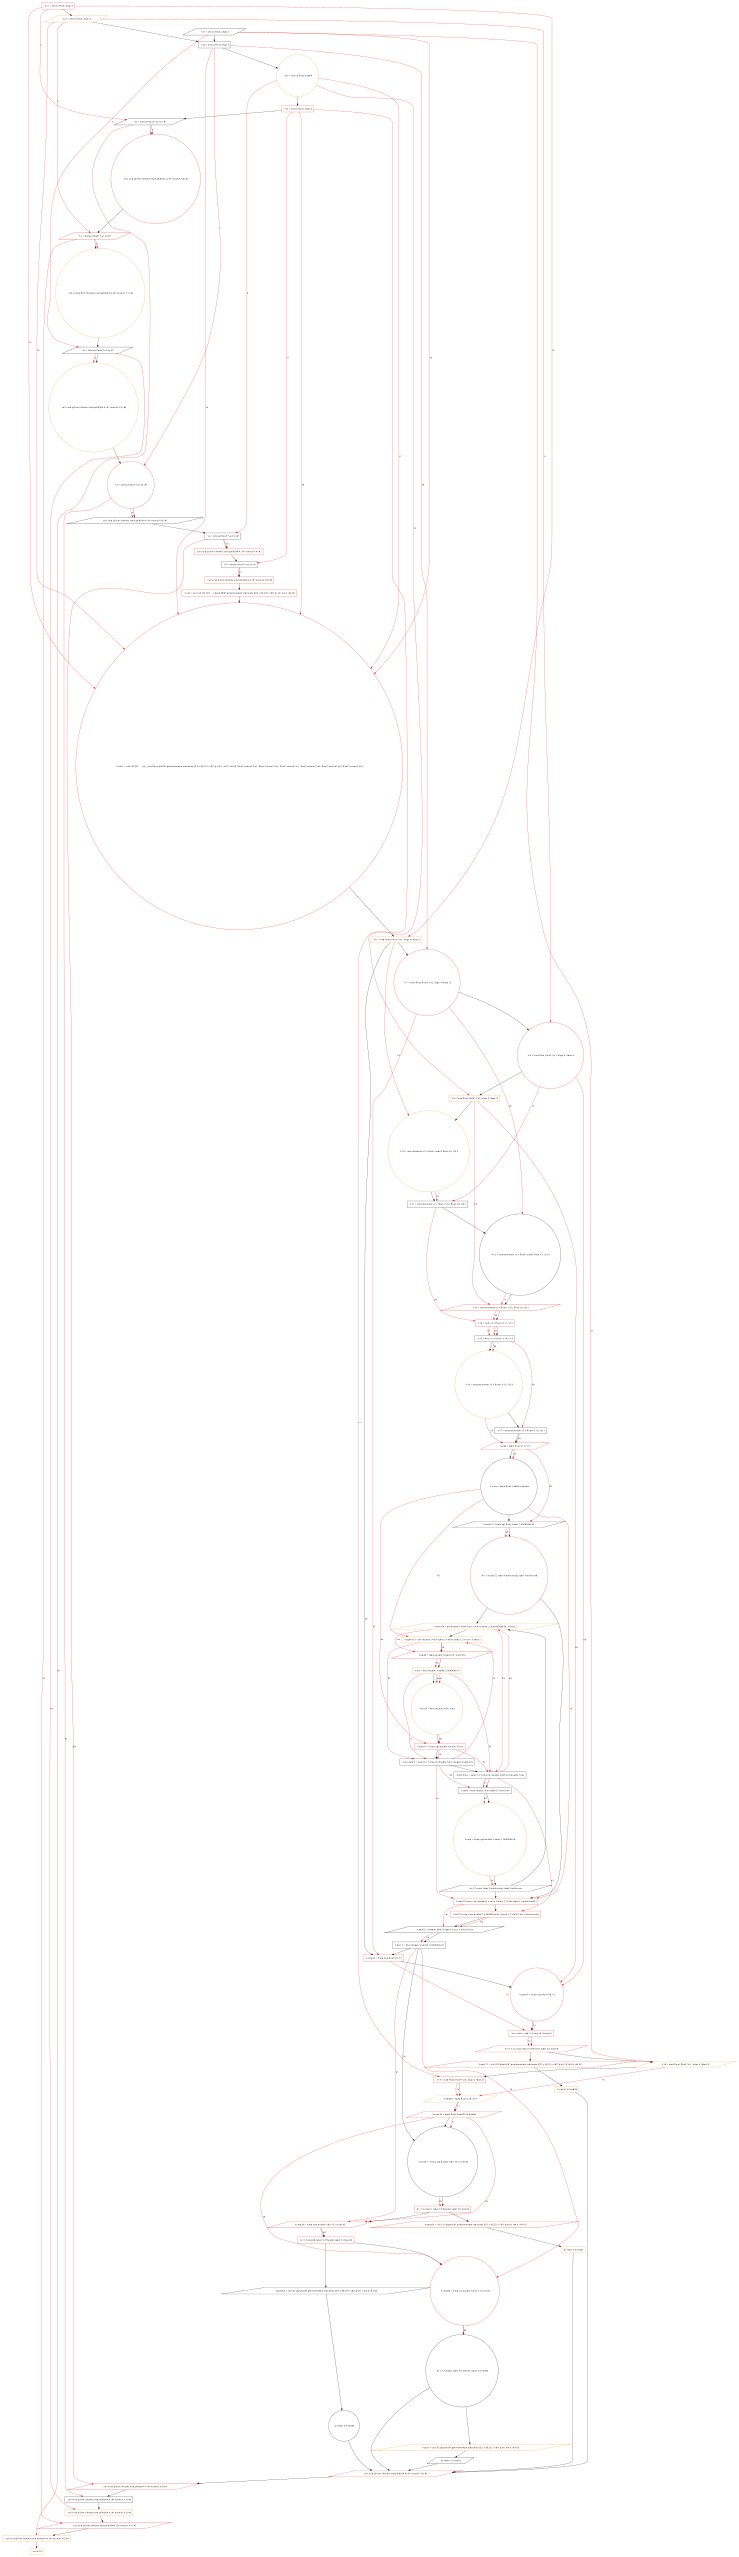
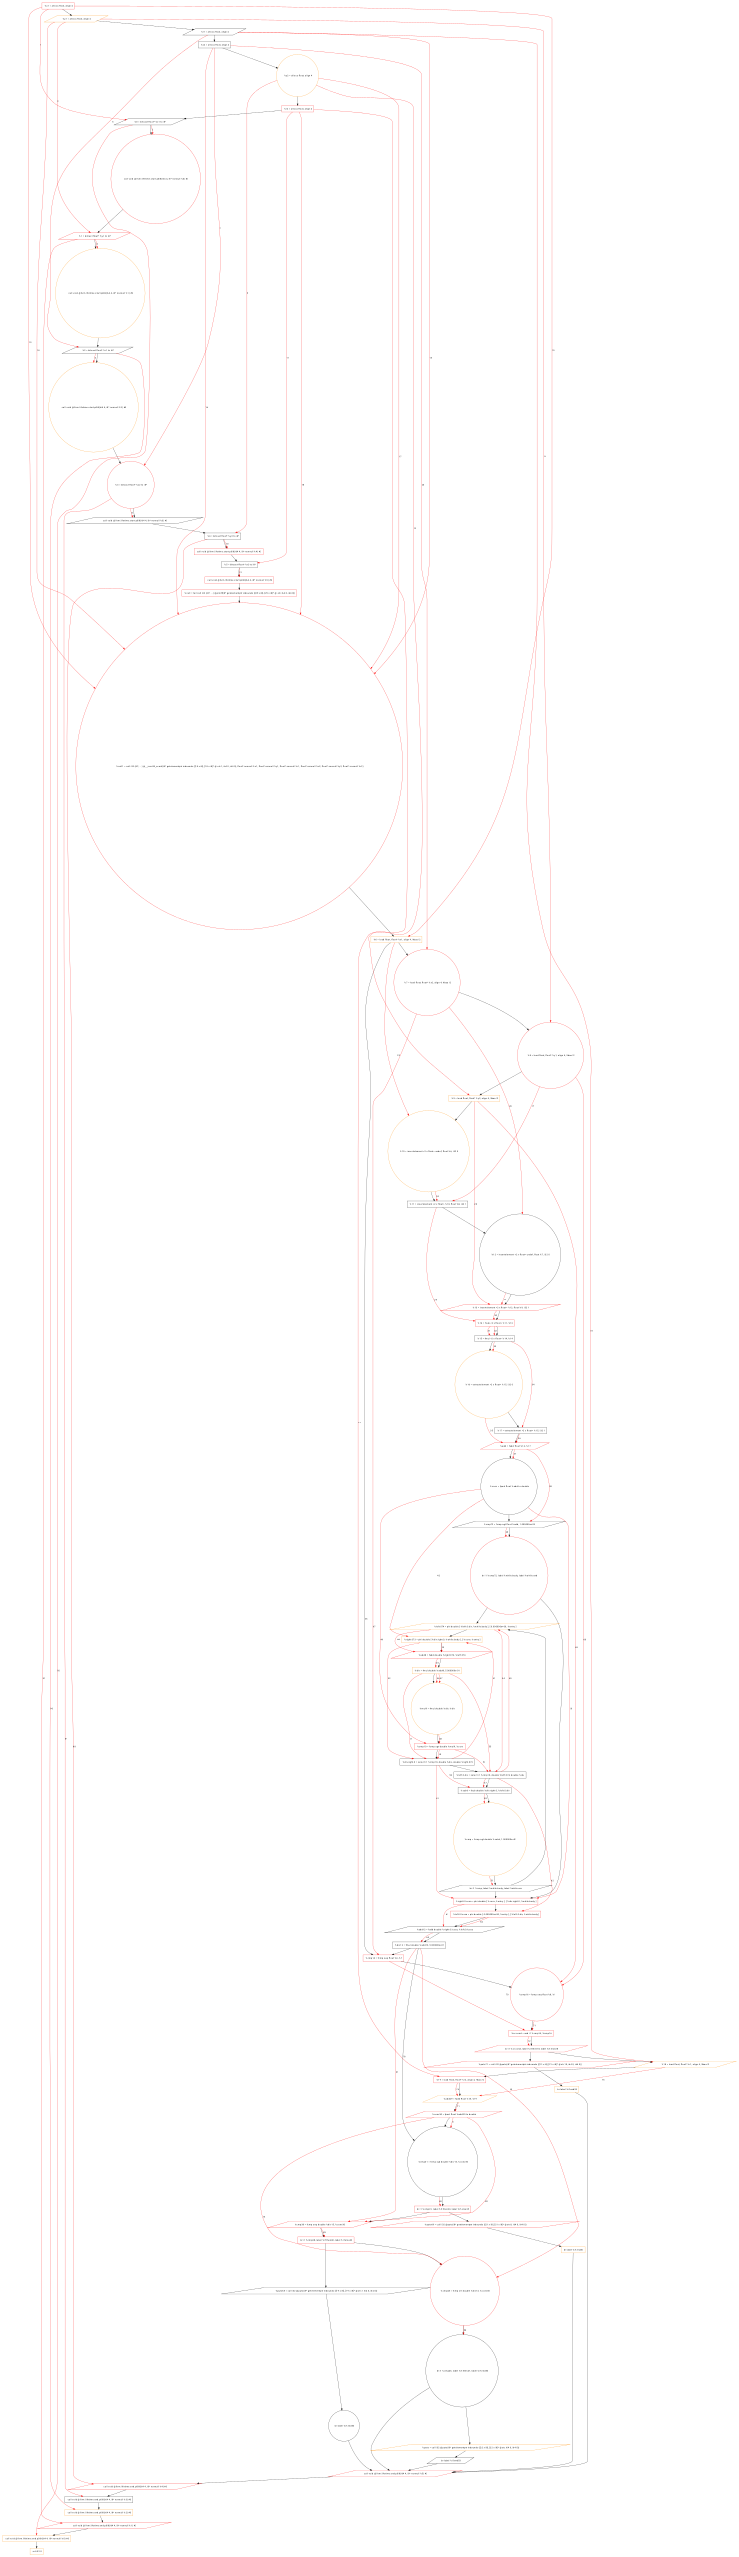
edge "%y1 = alloca float, align 4" -> "%x2 = alloca float, align 4": now "%y1 = alloca float, align 4" -> "%r1 = alloca float, align 4"
node "%cmp72 = fcmp ogt float %add, 7.000000e+03": label "%cmp72 = fcmp ogt float %add, 7.000000e+03" -> "%cmp72 = fcmp ogt float %add, 1.000000e+03"
